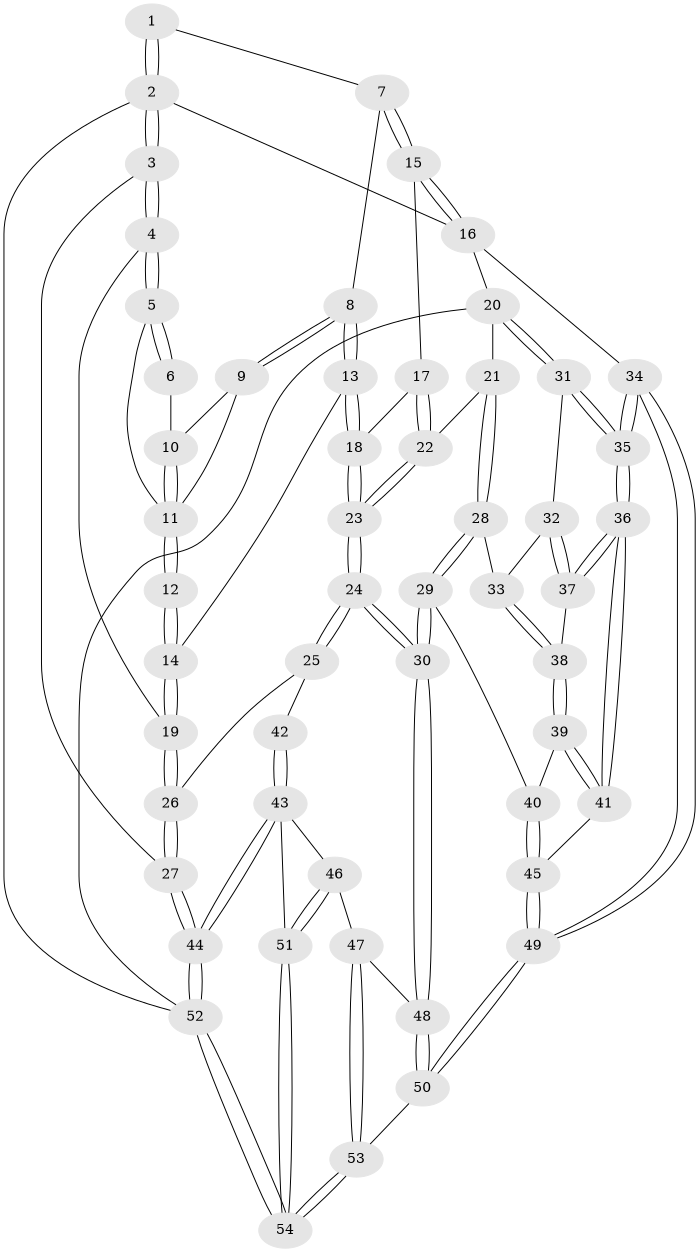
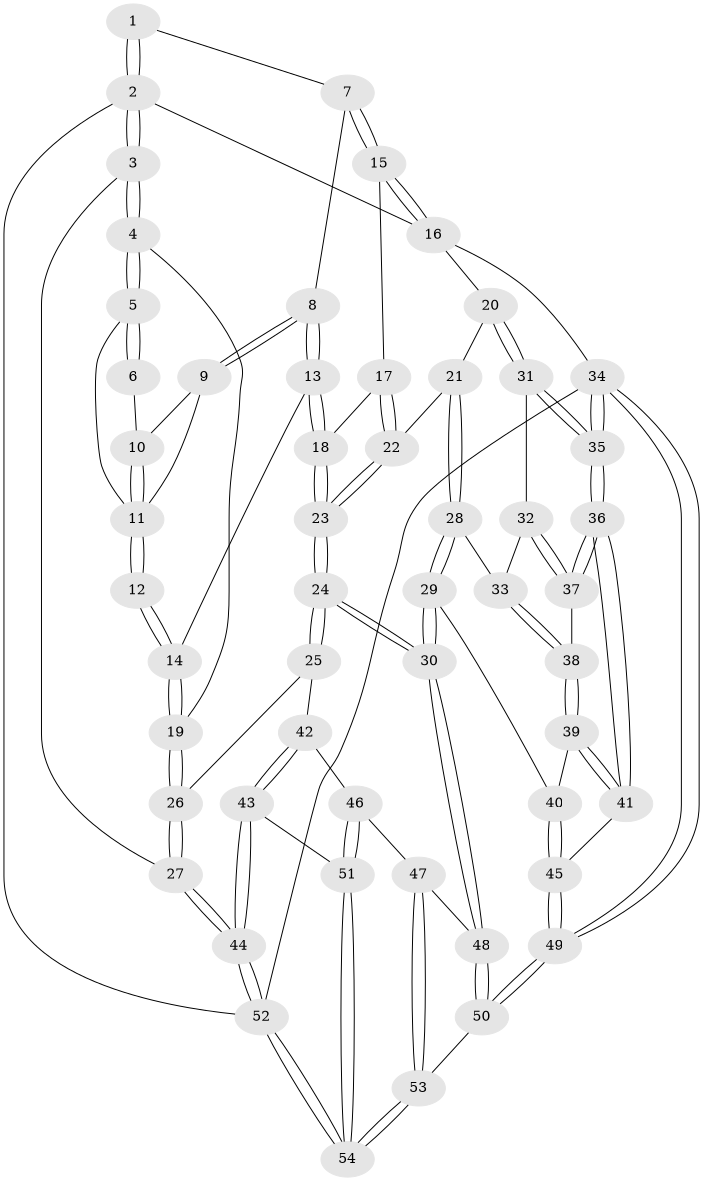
edge "20" -- "52": now "34" -- "52"
edge "43" -- "46": now "42" -- "46"
